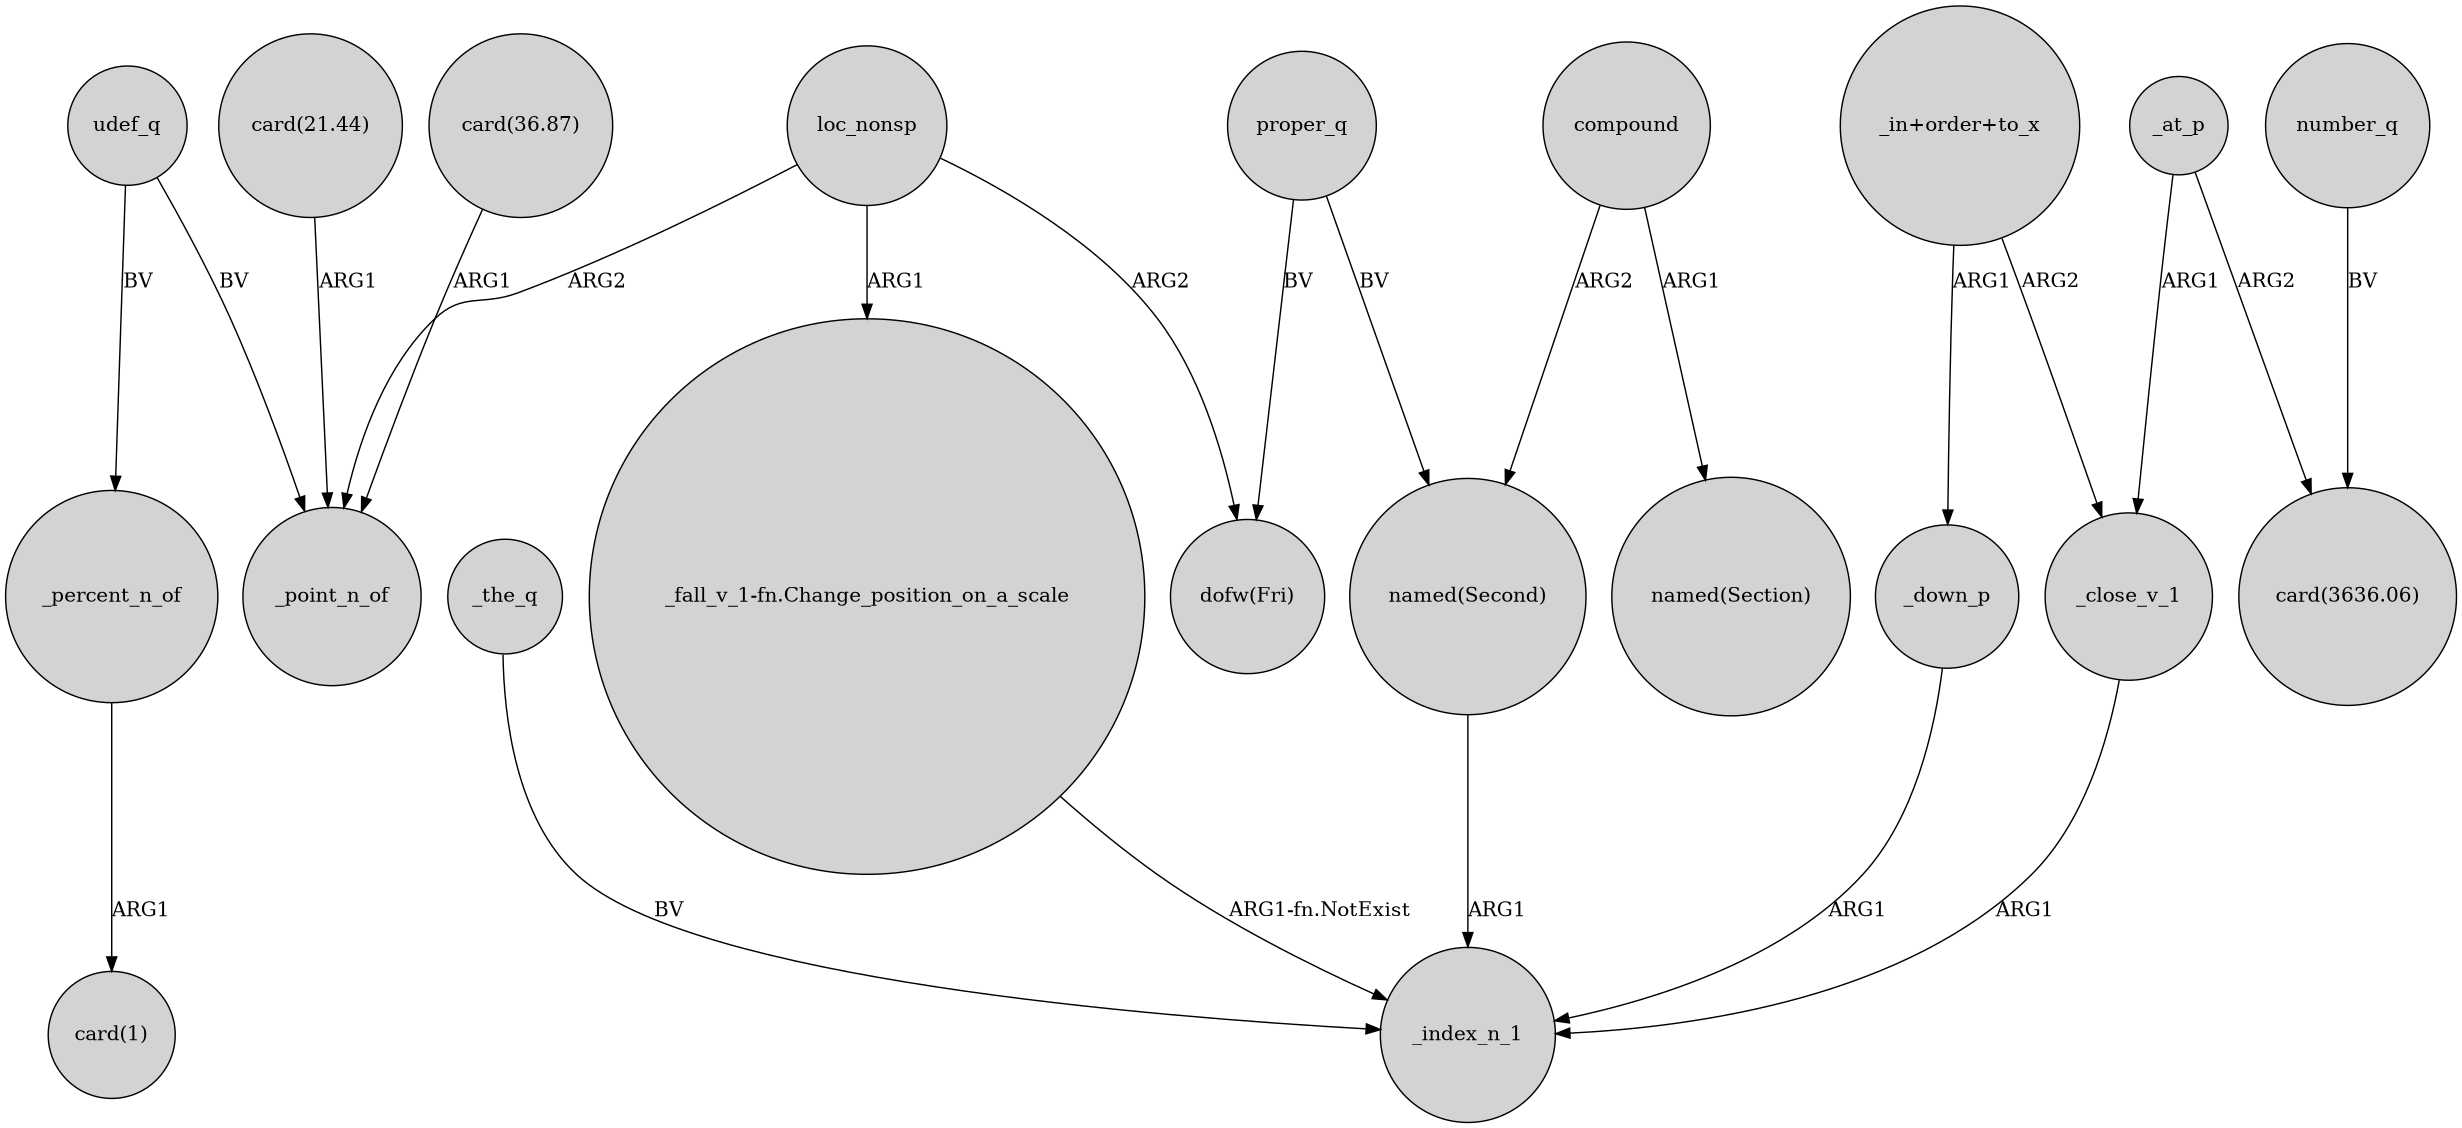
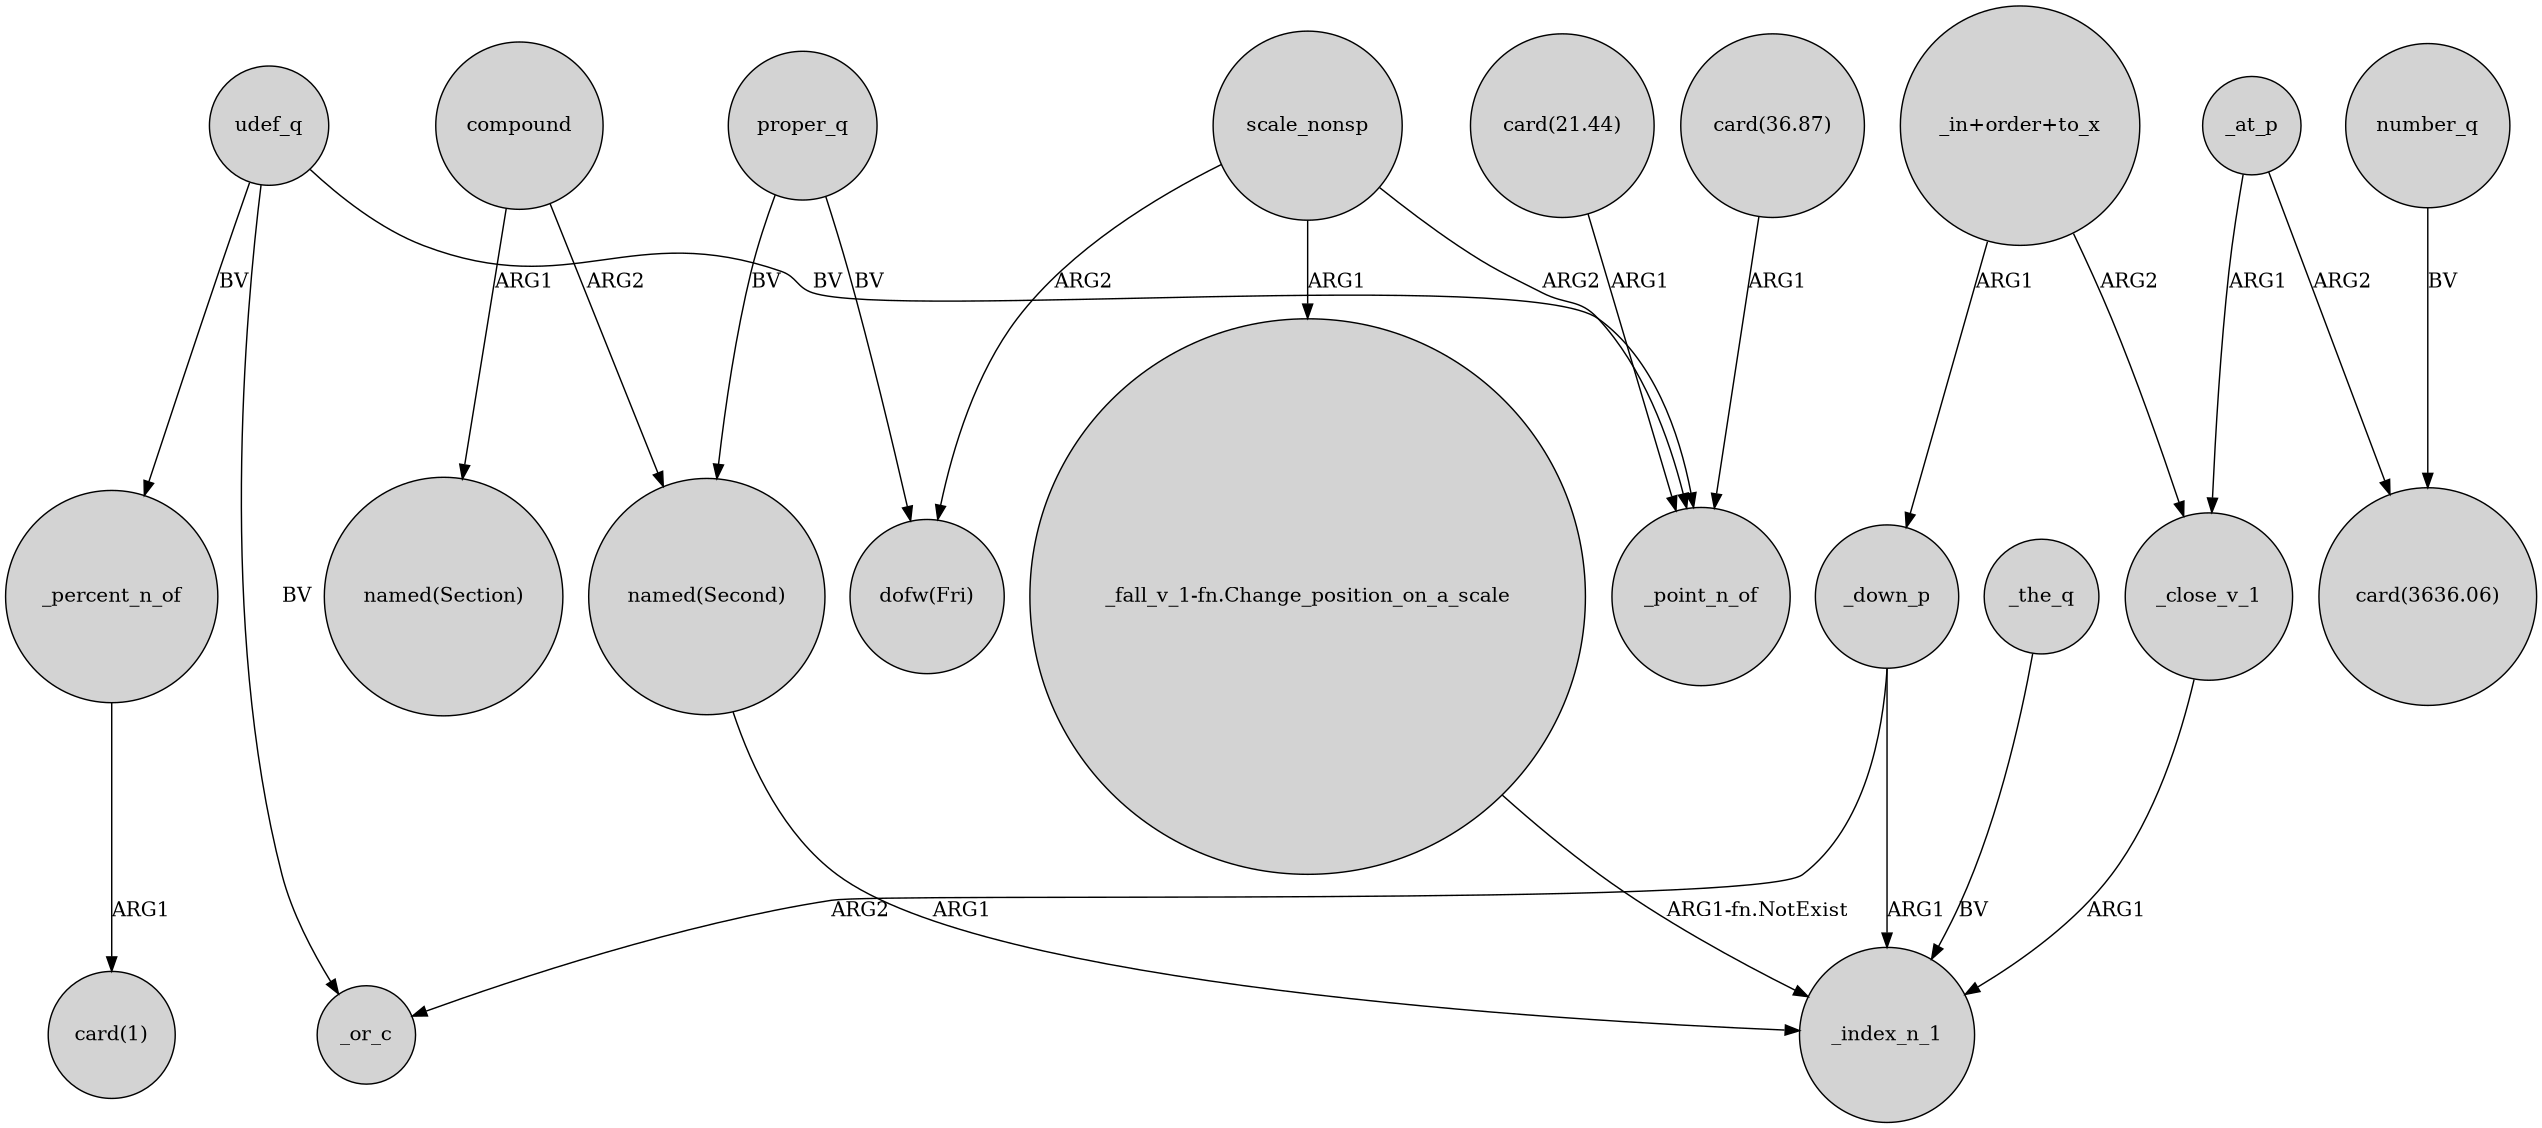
node "loc_nonsp": label "loc_nonsp" -> "scale_nonsp"
node "_or_c": added
